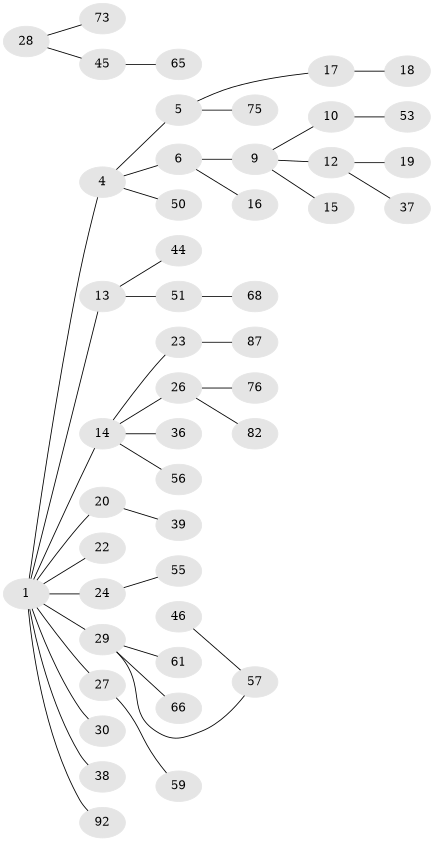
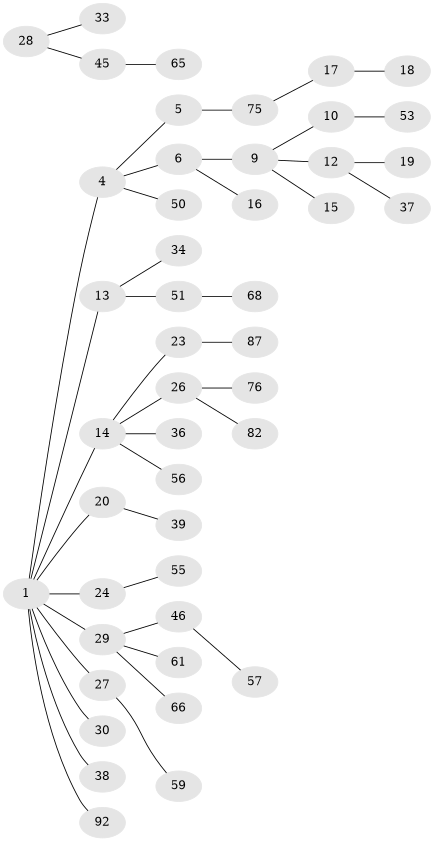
node "73": label "73" -> "33"
edge "17" -- "5": now "17" -- "75"
node "44": label "44" -> "34"
node "22": removed
edge "29" -- "57": now "29" -- "46"
